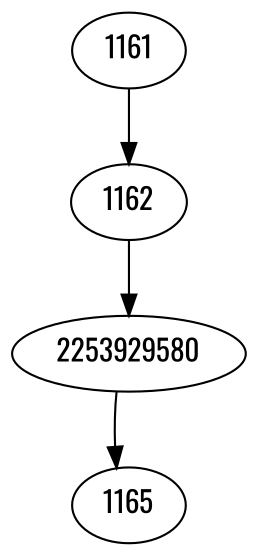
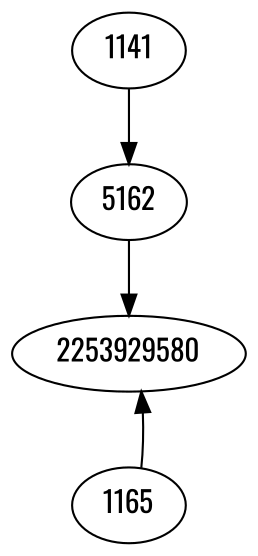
node "1161": label "1161" -> "1141"
node "1162": label "1162" -> "5162"
edge "2253929580" -> "1165": reversed
